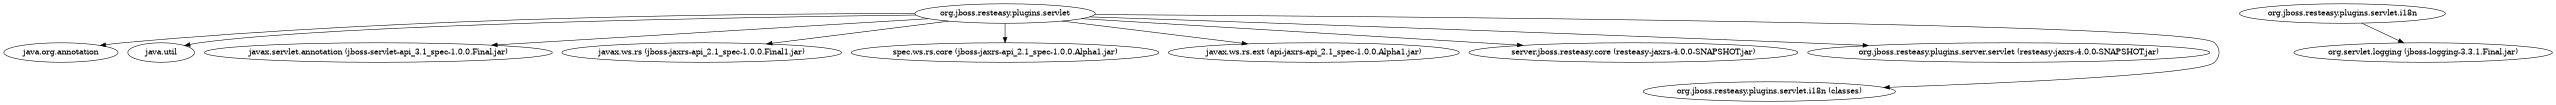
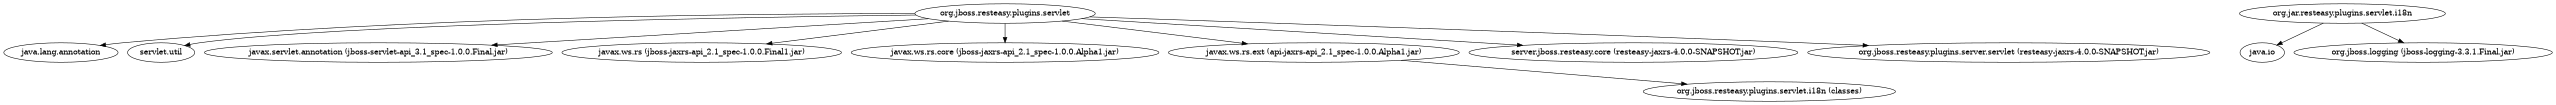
node "org.jboss.resteasy.plugins.servlet.i18n": label "org.jboss.resteasy.plugins.servlet.i18n" -> "org.jar.resteasy.plugins.servlet.i18n"
edge "org.jboss.resteasy.plugins.servlet" -> "org.jboss.resteasy.plugins.servlet.i18n (classes)": now "javax.ws.rs.ext (api-jaxrs-api_2.1_spec-1.0.0.Alpha1.jar)" -> "org.jboss.resteasy.plugins.servlet.i18n (classes)"
node "java.org.annotation": label "java.org.annotation" -> "java.lang.annotation"
node "java.util": label "java.util" -> "servlet.util"
node "spec.ws.rs.core (jboss-jaxrs-api_2.1_spec-1.0.0.Alpha1.jar)": label "spec.ws.rs.core (jboss-jaxrs-api_2.1_spec-1.0.0.Alpha1.jar)" -> "javax.ws.rs.core (jboss-jaxrs-api_2.1_spec-1.0.0.Alpha1.jar)"
node "java.io": added
node "org.servlet.logging (jboss-logging-3.3.1.Final.jar)": label "org.servlet.logging (jboss-logging-3.3.1.Final.jar)" -> "org.jboss.logging (jboss-logging-3.3.1.Final.jar)"
